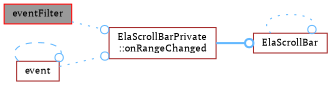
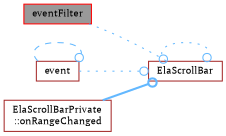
edge "eventFilter" -> "ElaScrollBarPrivate ::onRangeChanged": now "eventFilter" -> "ElaScrollBar"
edge "event" -> "ElaScrollBarPrivate ::onRangeChanged": now "event" -> "ElaScrollBar"
